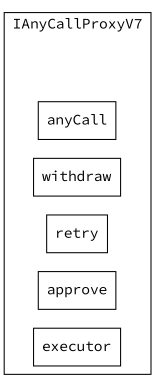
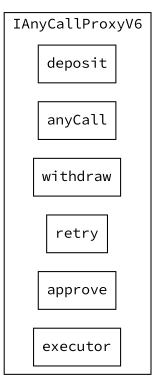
cluster "IAnyCallProxyV7": label "IAnyCallProxyV7" -> "IAnyCallProxyV6"
node "deposit": added
